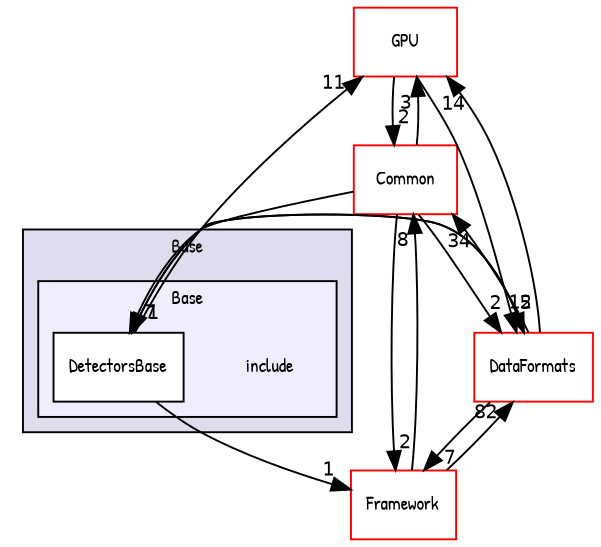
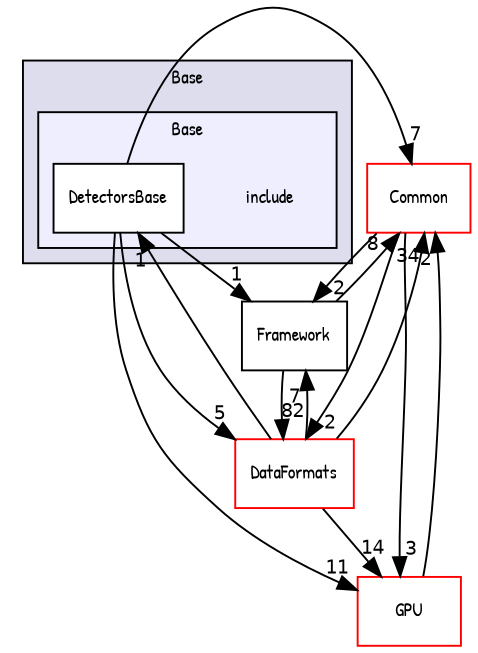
edge "GPU" -> "DataFormats": removed
edge "Common" -> "DetectorsBase": reversed
node "Framework": color red -> black
